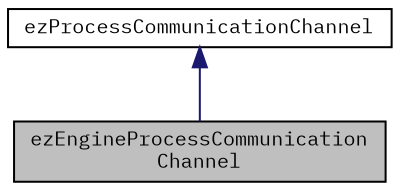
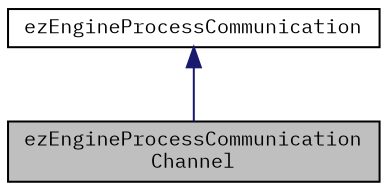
node "ezProcessCommunicationChannel": label "ezProcessCommunicationChannel" -> "ezEngineProcessCommunication"
